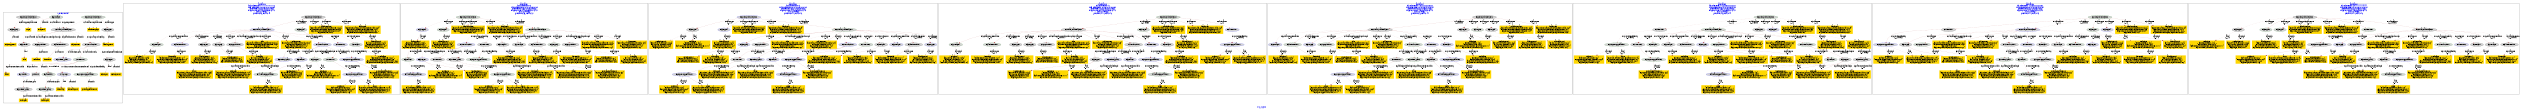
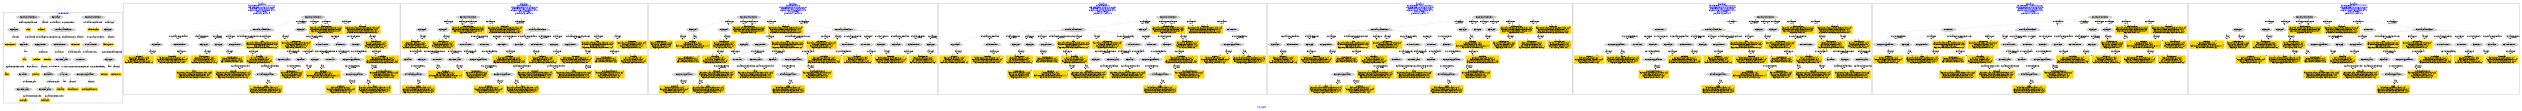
node "Artist_uri": fillcolor lightgray -> gold
